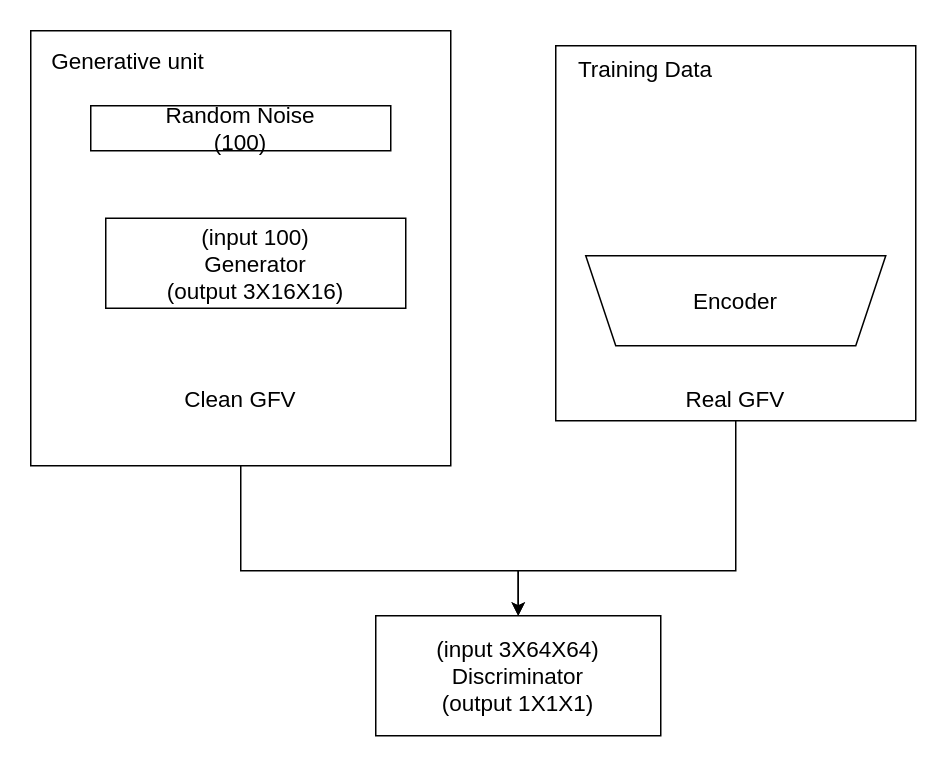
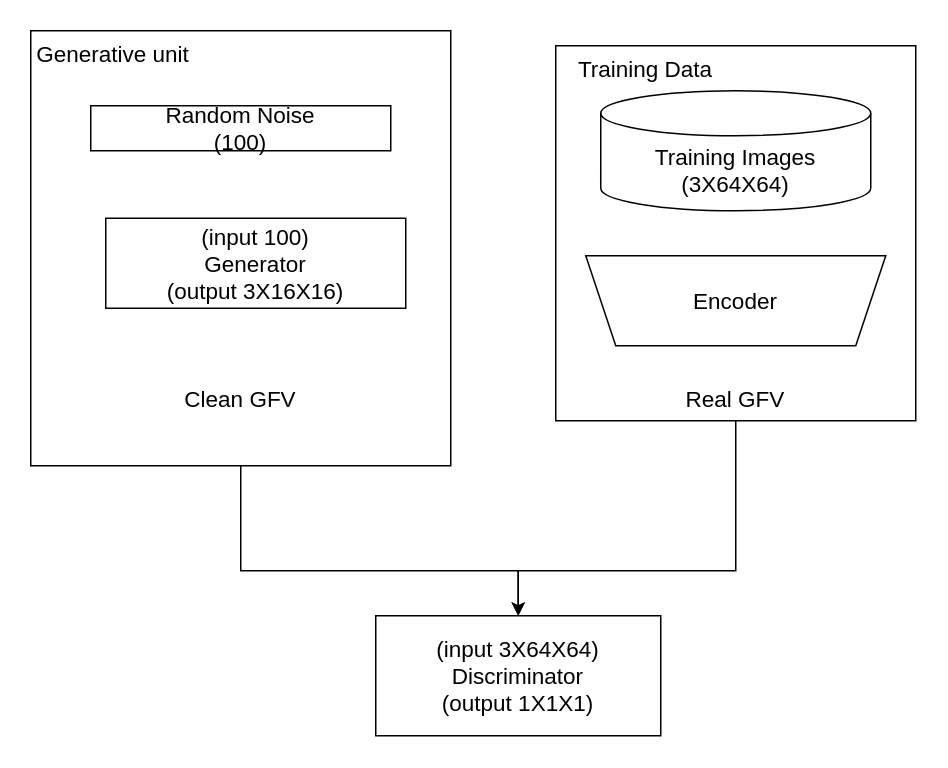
node "Generative unit": moved (128, 61) -> (113, 53)
node "Training Images (3X64X64)": added
